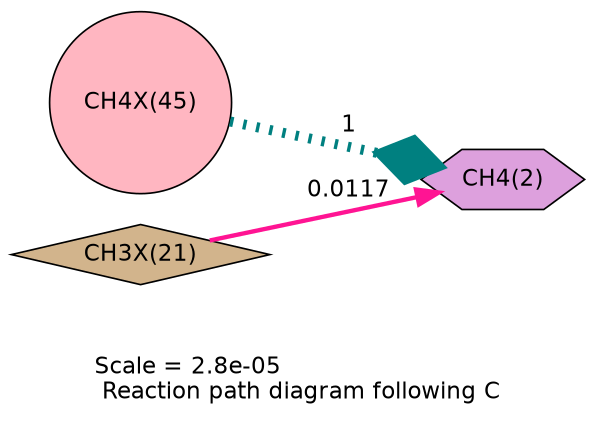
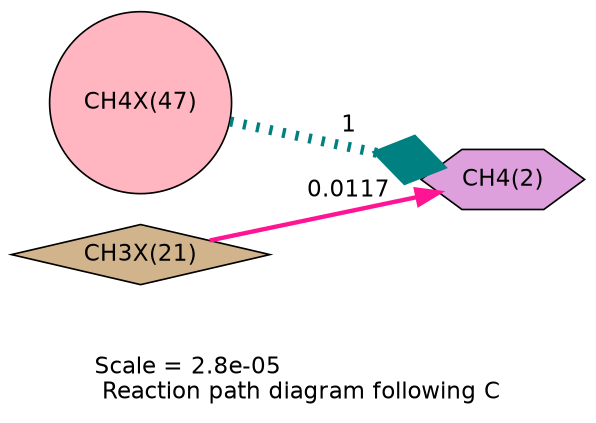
node "CH4X(45)": label "CH4X(45)" -> "CH4X(47)"
